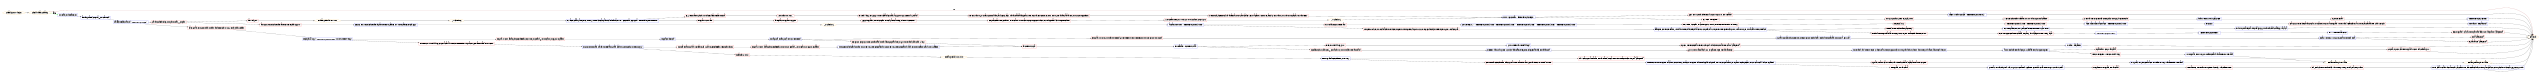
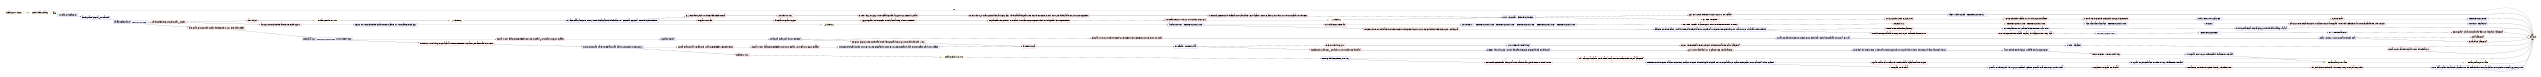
node "Правильно... добро. Ты права.": removed
